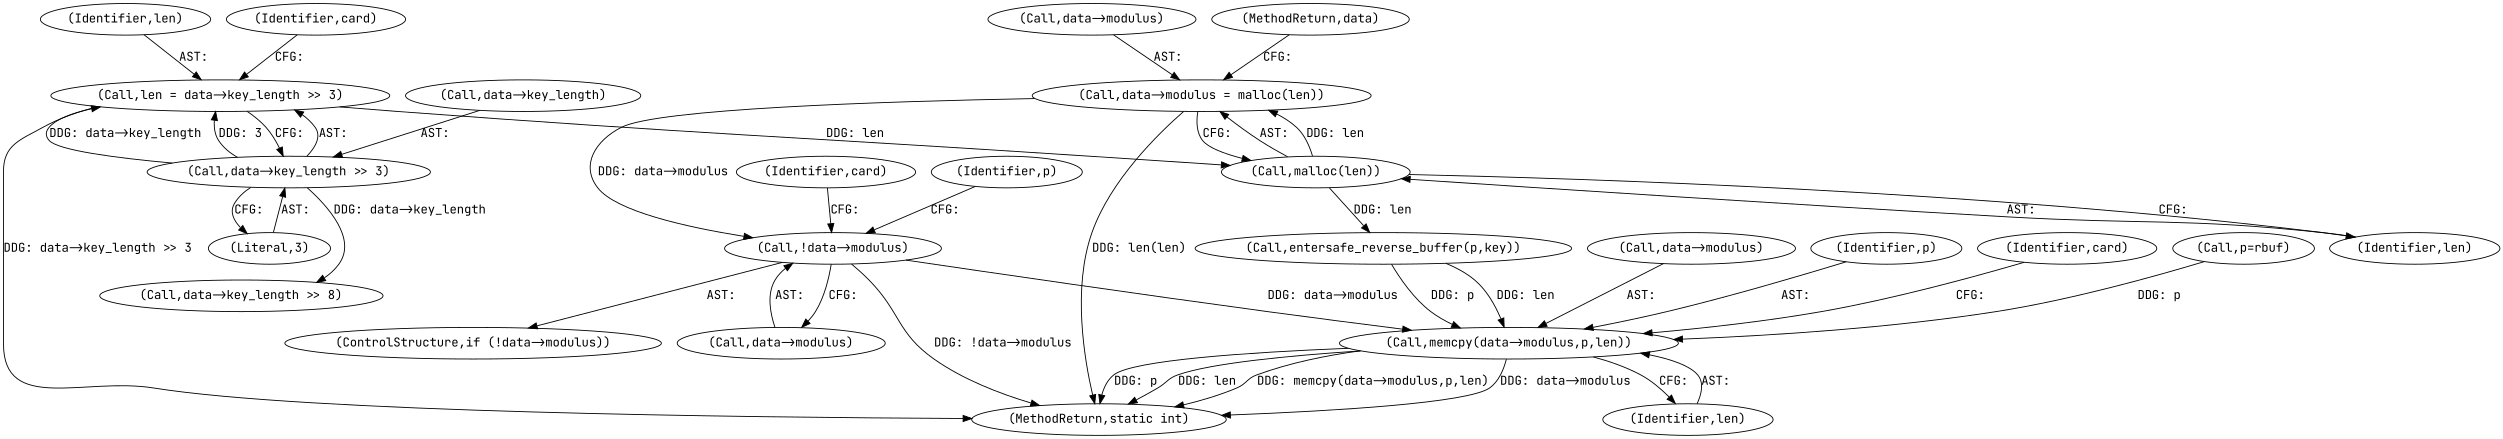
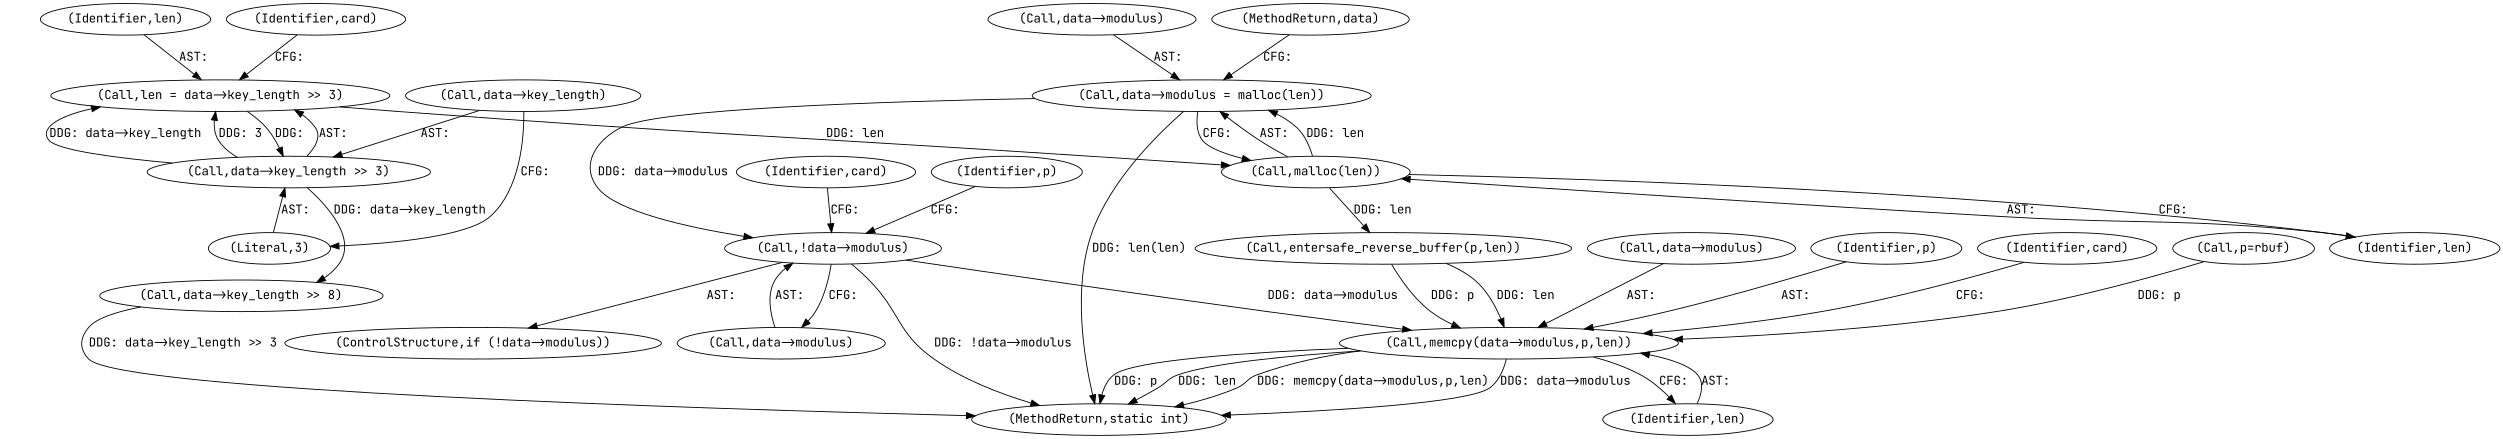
edge "(Call,len = data->key_length >> 3)" -> "(Call,data->key_length >> 3)": label "CFG: " -> "DDG: "
edge "(Call,data->key_length >> 3)" -> "(Literal,3)": now "(Call,data->key_length)" -> "(Literal,3)"
node "(Call,entersafe_reverse_buffer(p,key))": label "(Call,entersafe_reverse_buffer(p,key))" -> "(Call,entersafe_reverse_buffer(p,len))"
edge "(Call,len = data->key_length >> 3)" -> "(MethodReturn,static int)": now "(Call,data->key_length >> 8)" -> "(MethodReturn,static int)"
